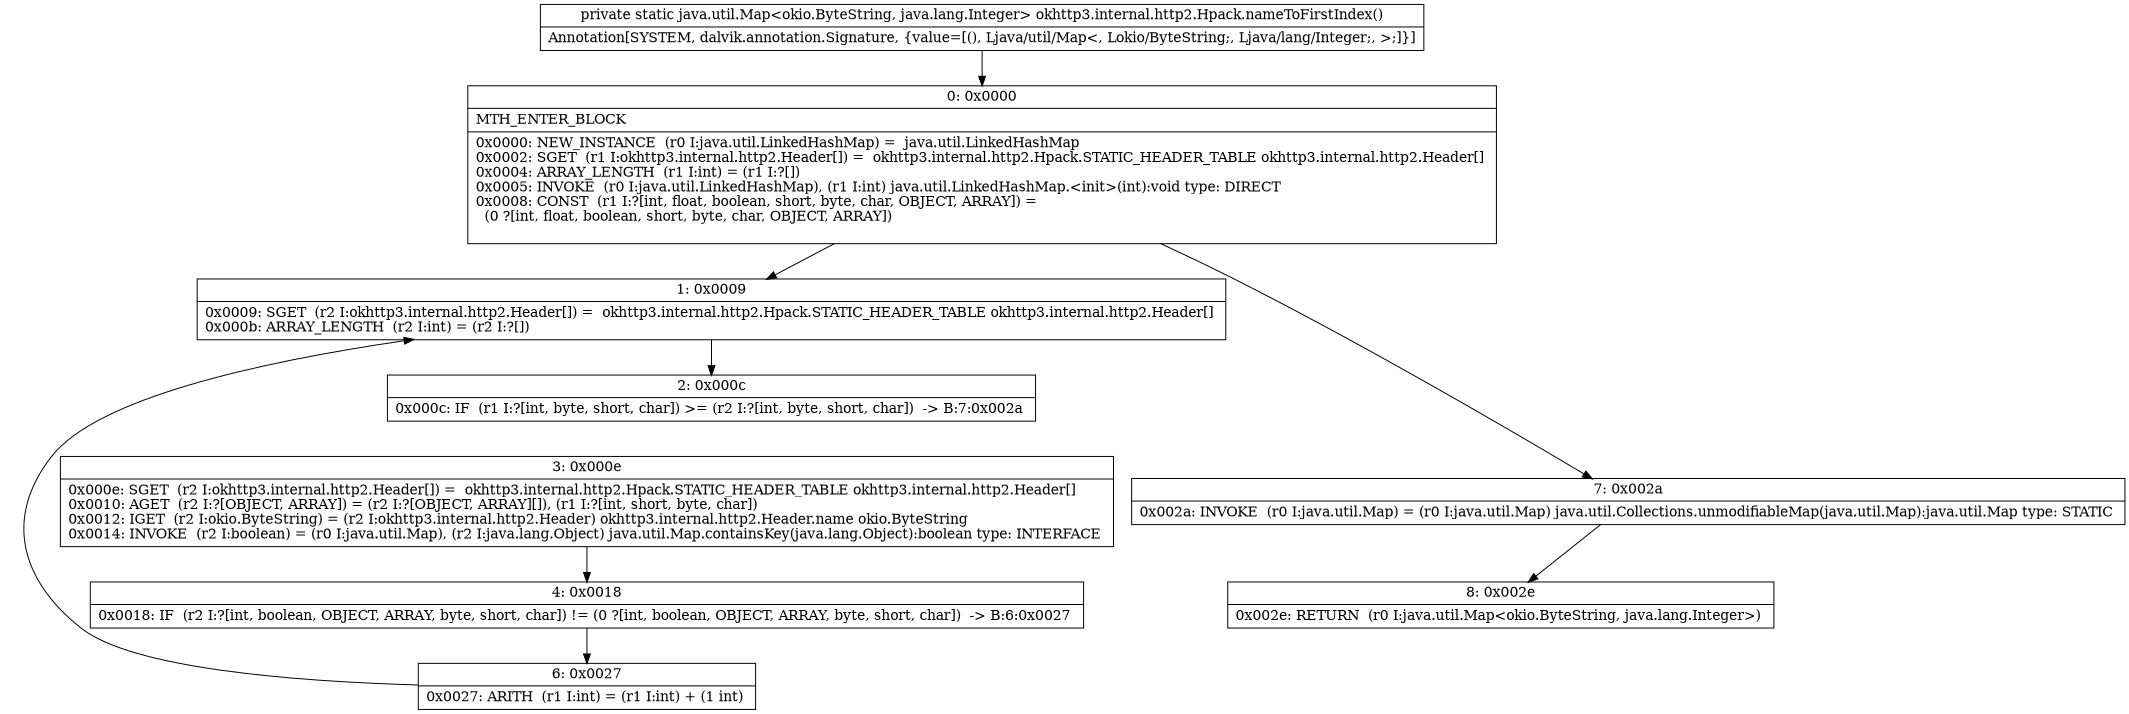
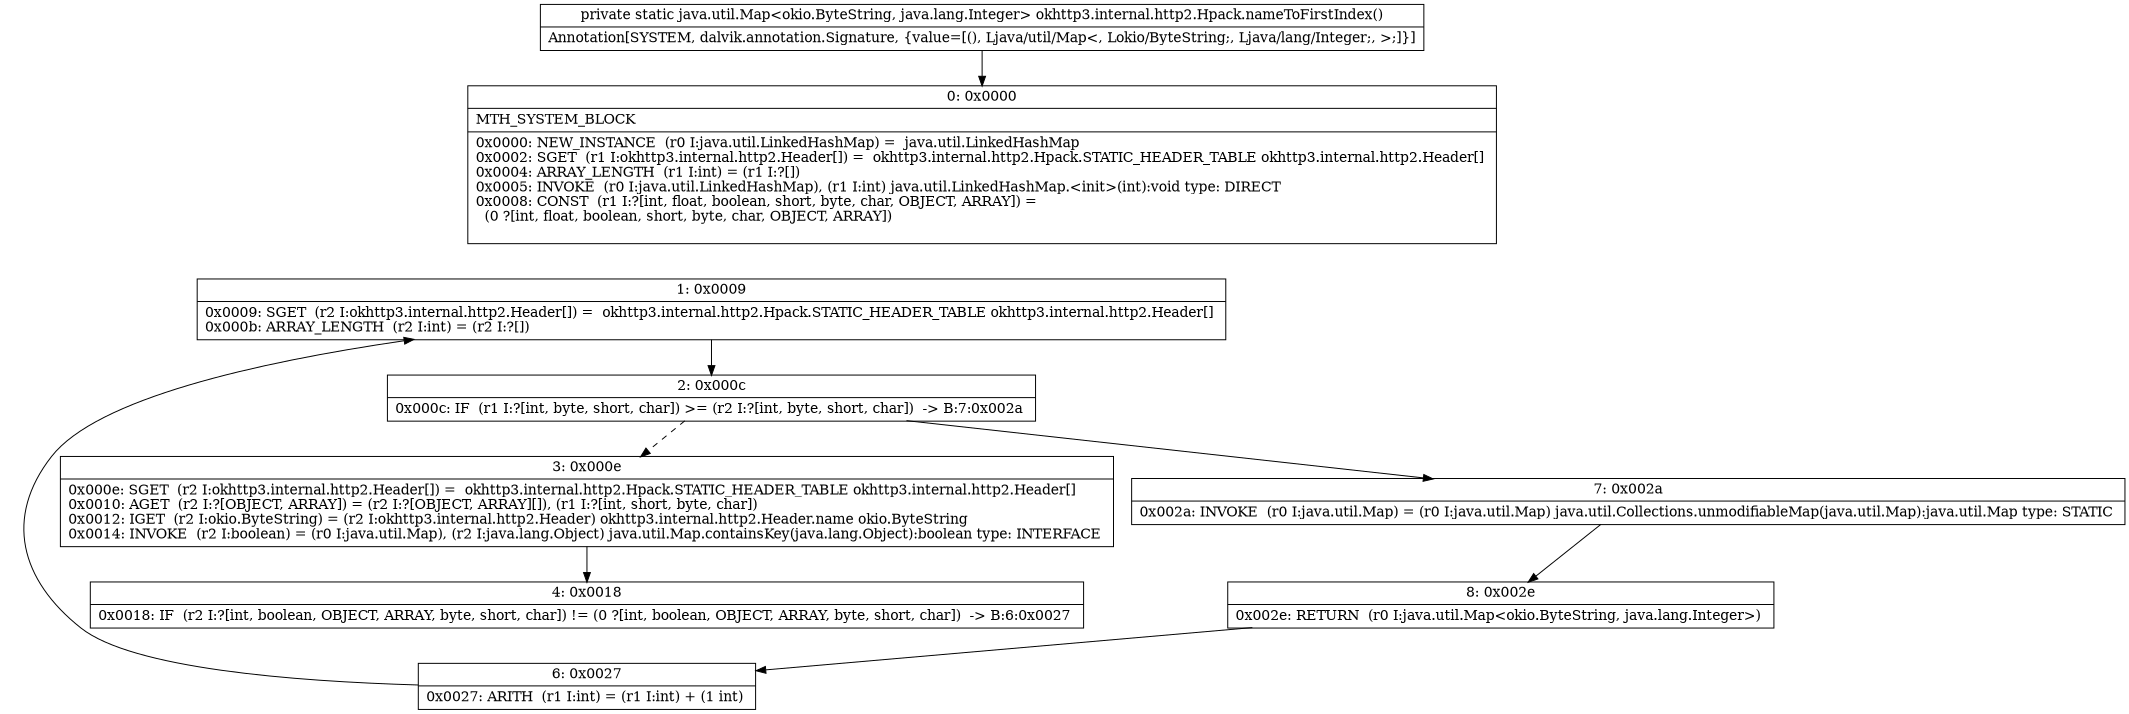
node "0: 0x0000": text "MTH_ENTER_BLOCK" -> "MTH_SYSTEM_BLOCK"
edge "0: 0x0000" -> "1: 0x0009": removed
edge "0: 0x0000" -> "7: 0x002a": now "2: 0x000c" -> "7: 0x002a"
edge "2: 0x000c" -> "3: 0x000e": added
edge "4: 0x0018" -> "6: 0x0027": now "8: 0x002e" -> "6: 0x0027"
